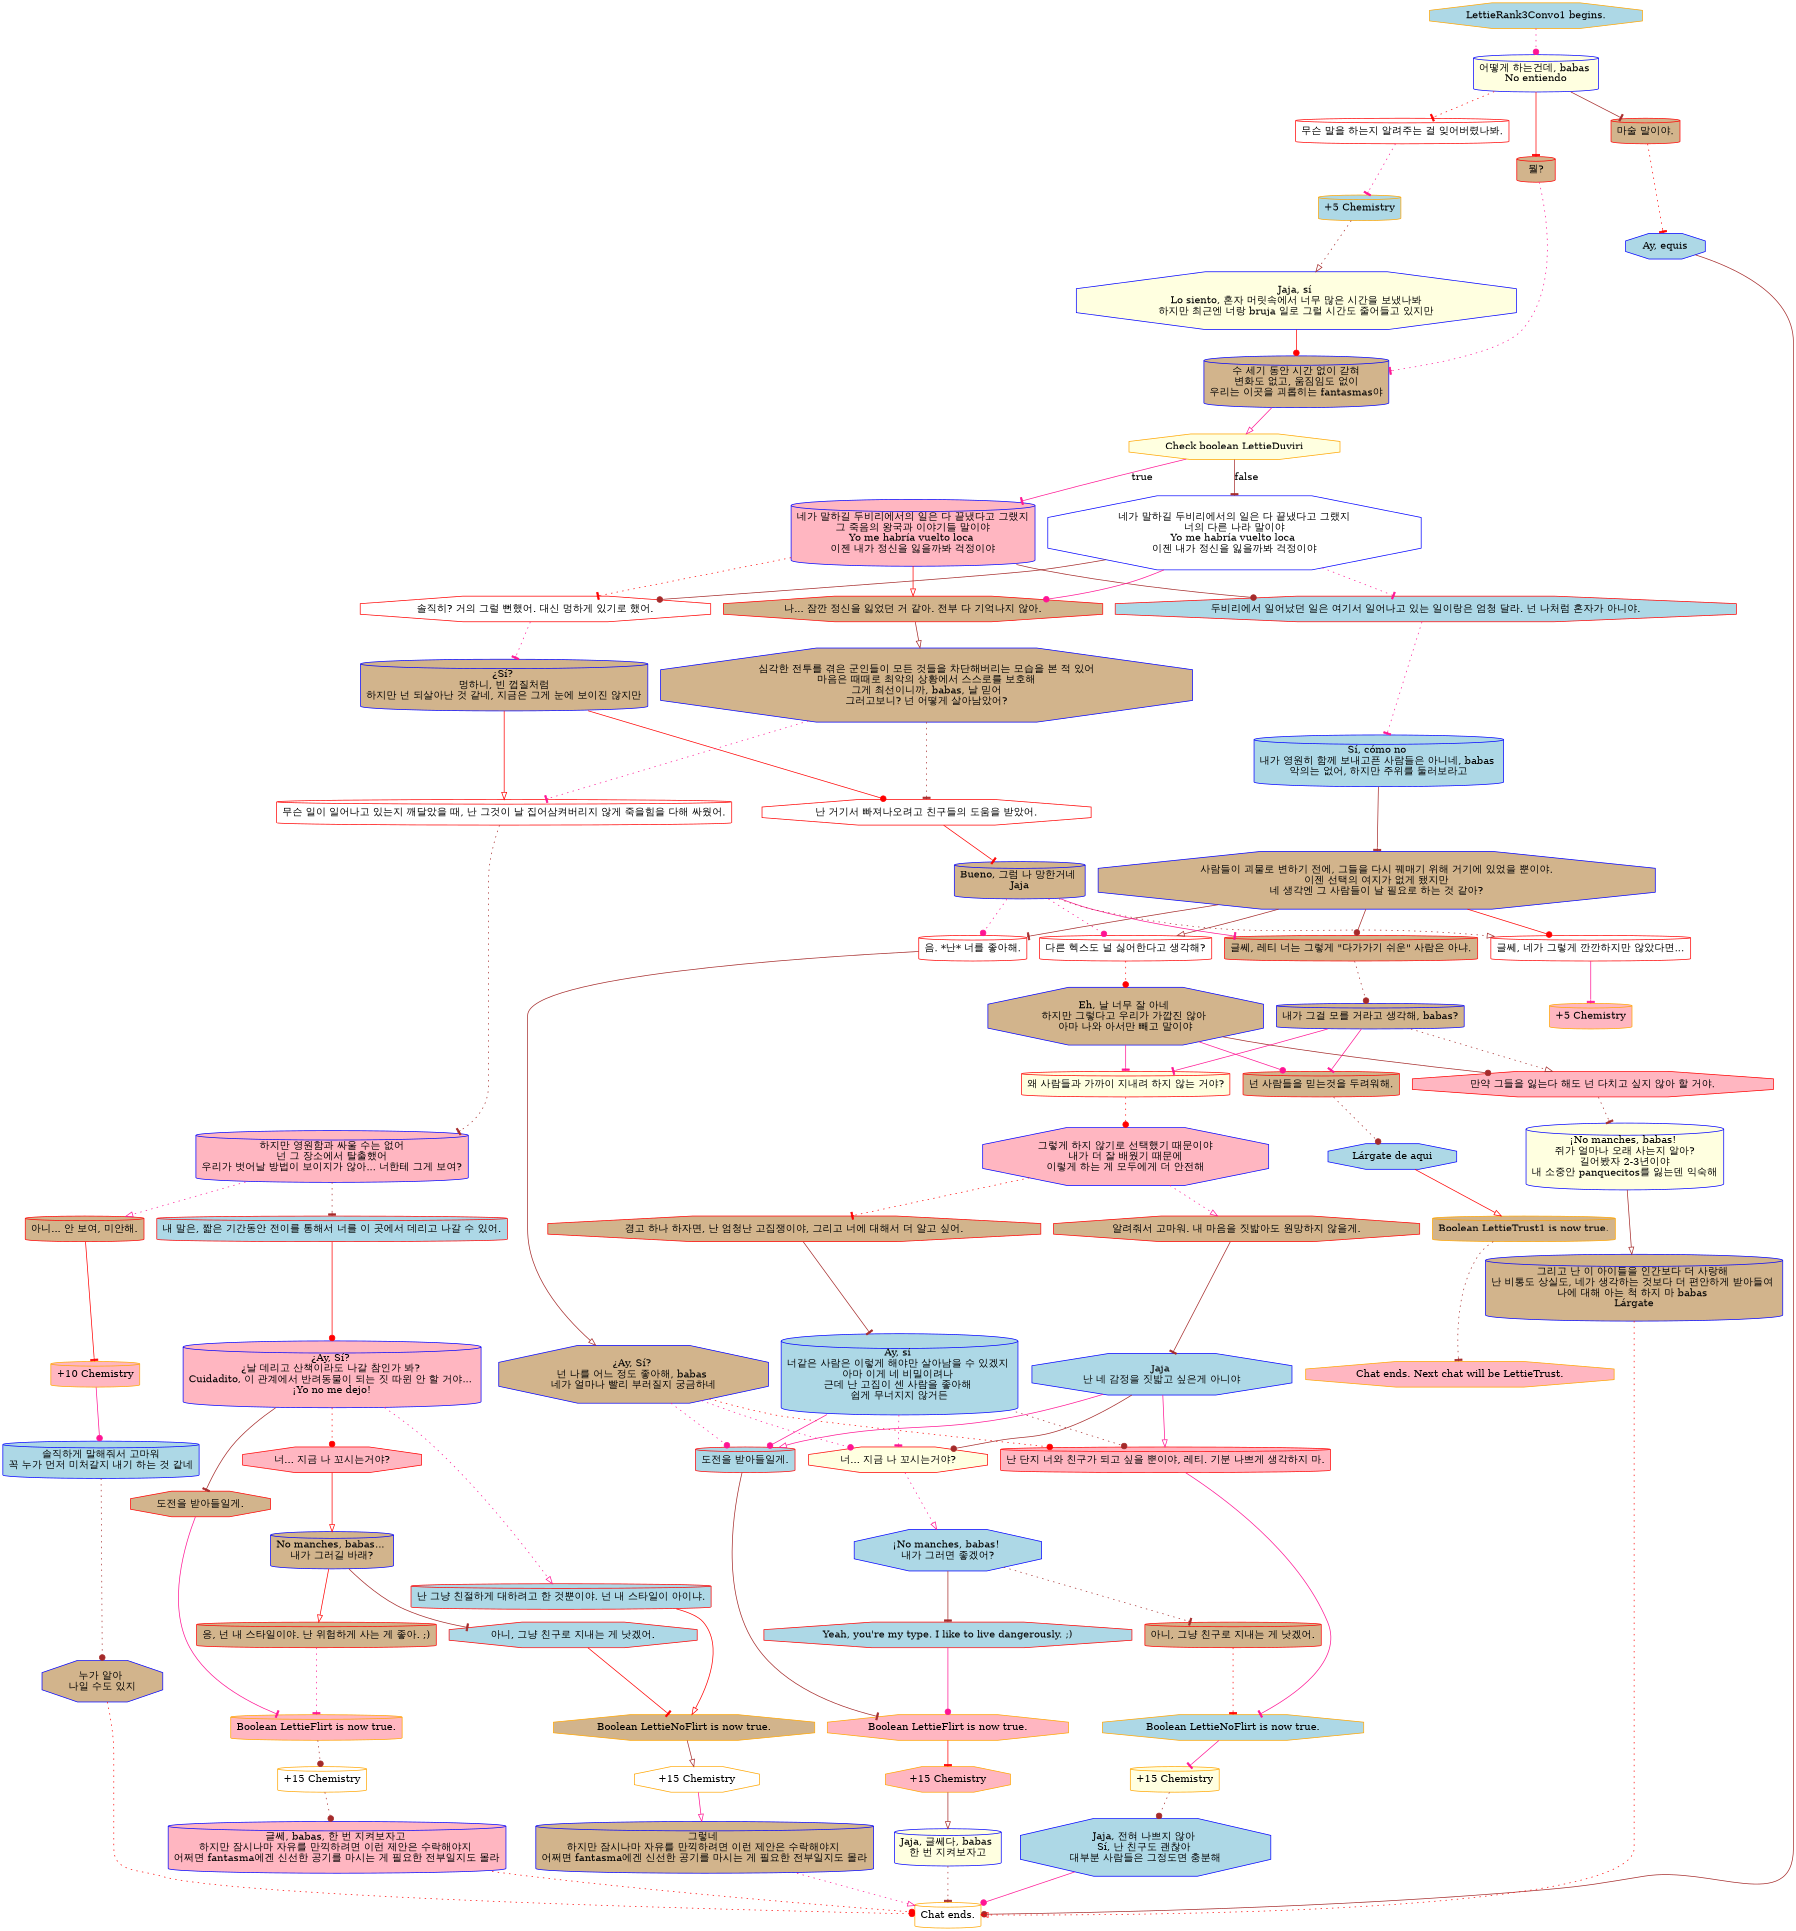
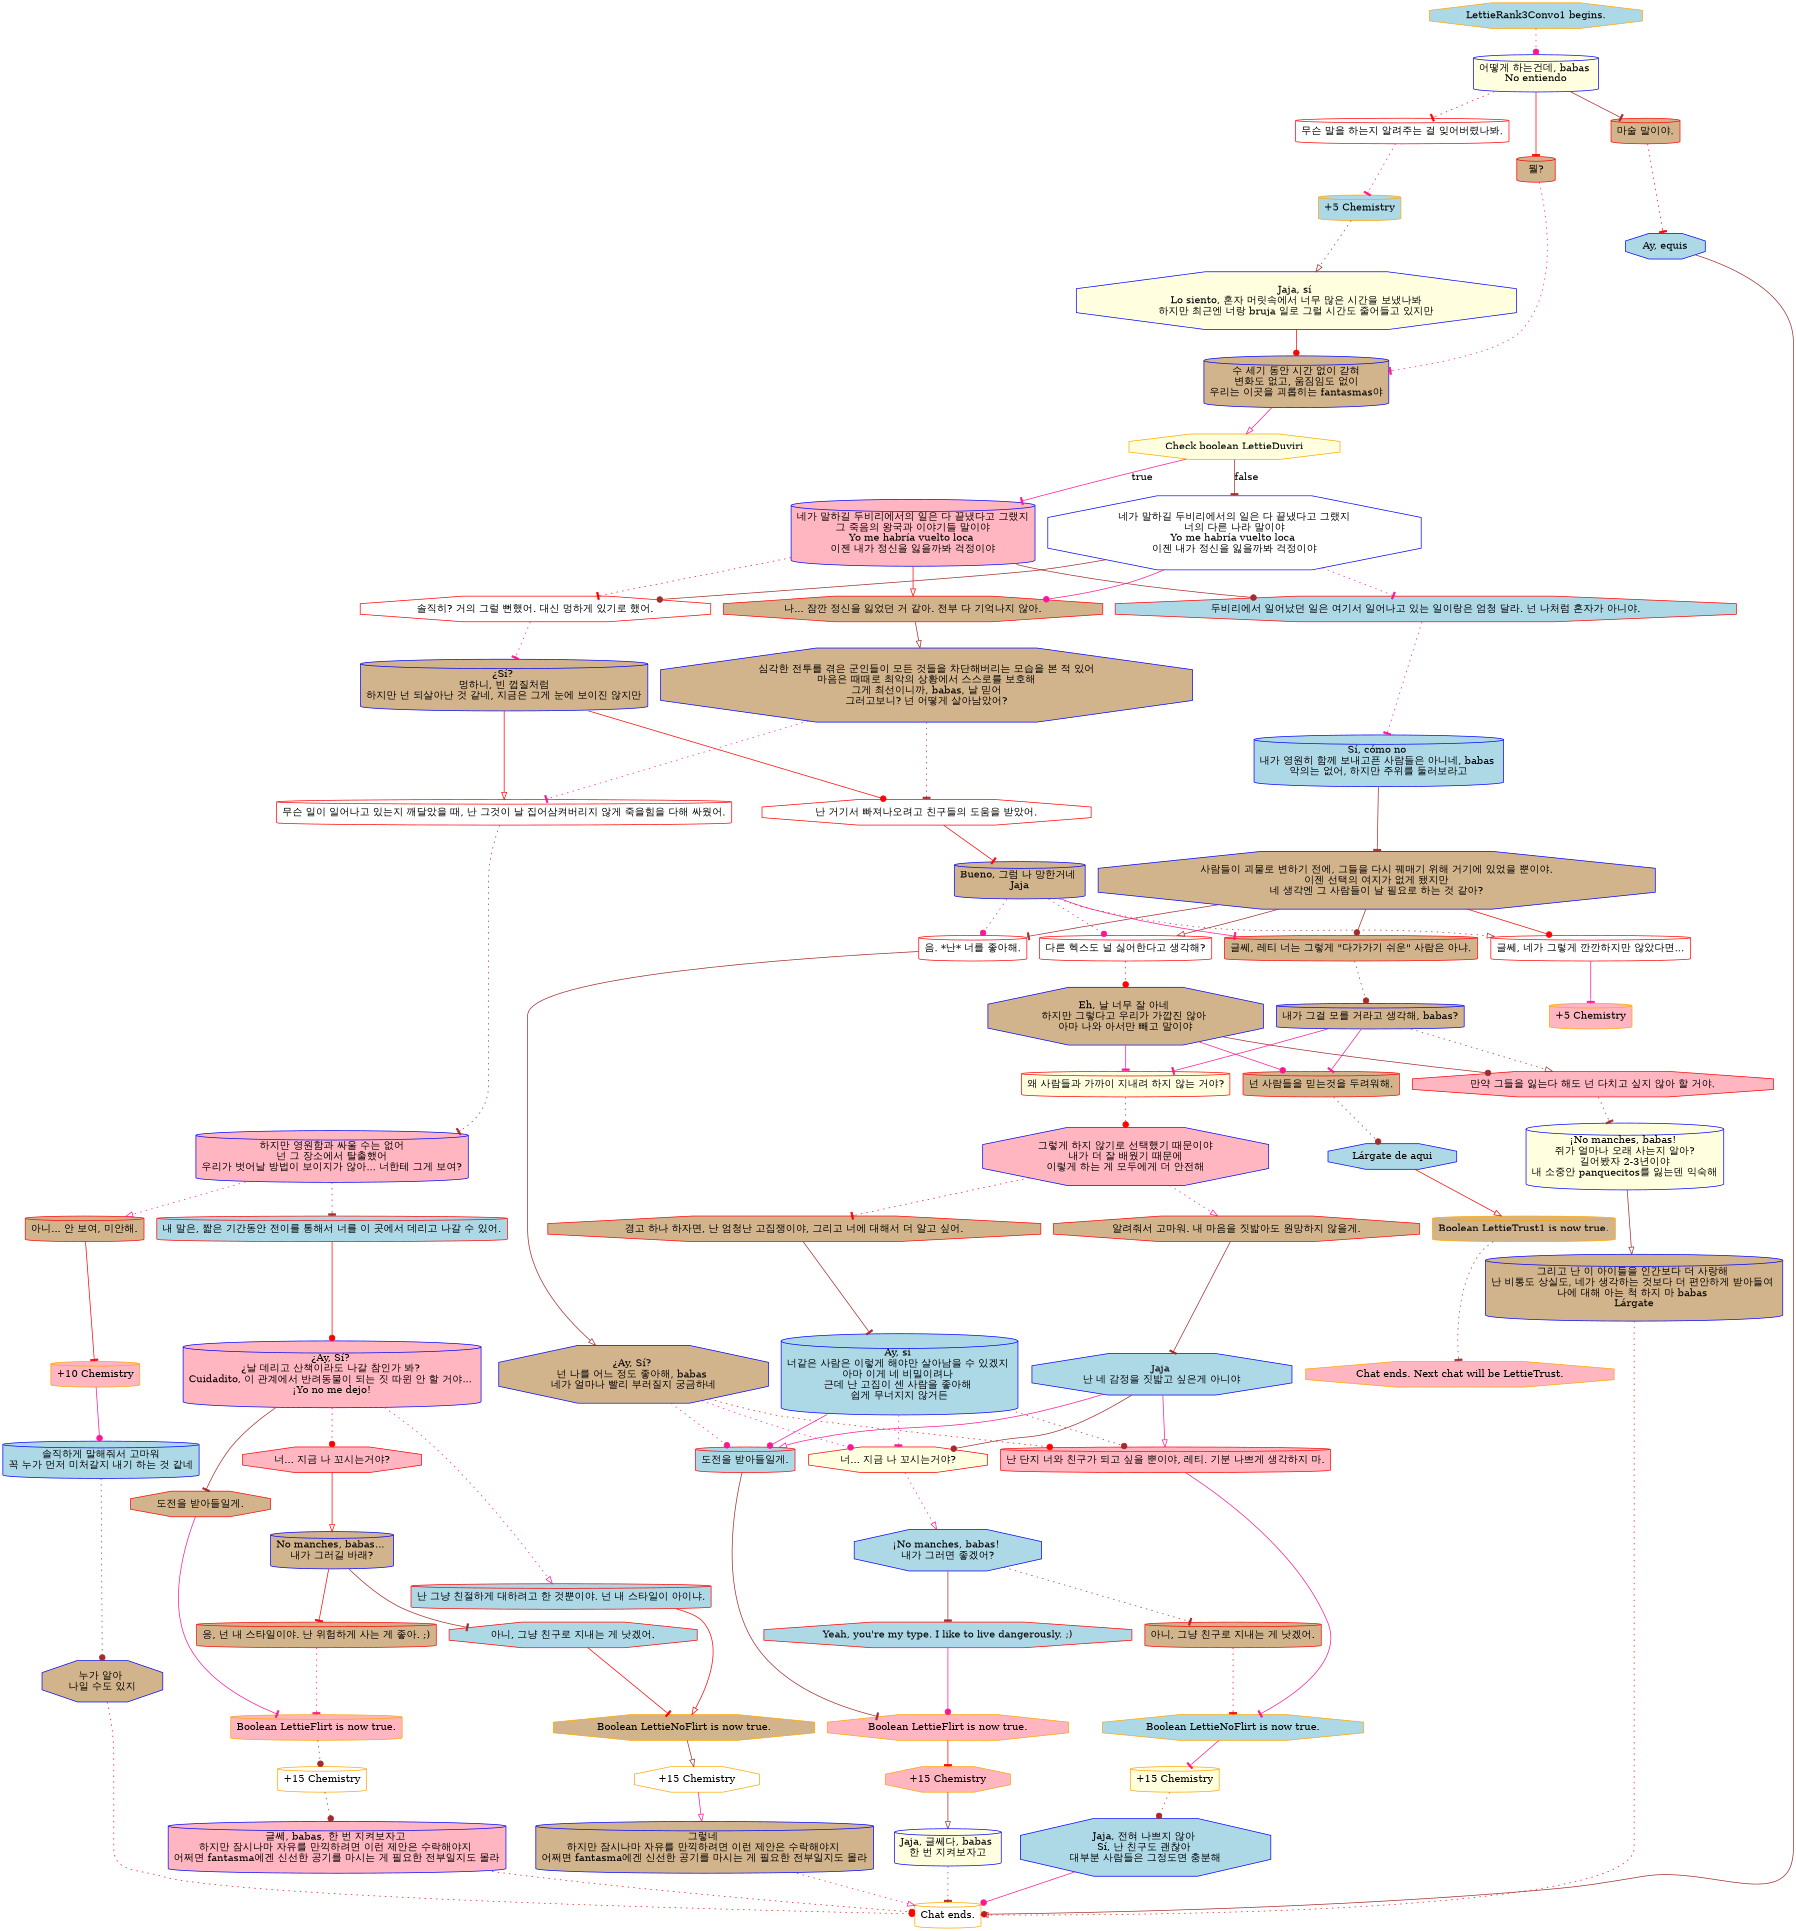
edge "No manches, babas... 내가 그러길 바래?" -> "응, 넌 내 스타일이야. 난 위험하게 사는 게 좋아. ;)": arrowhead onormal -> tee
